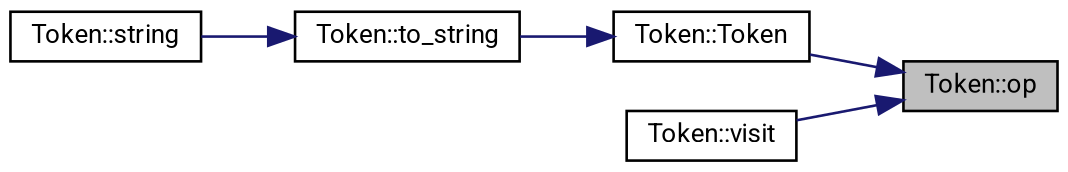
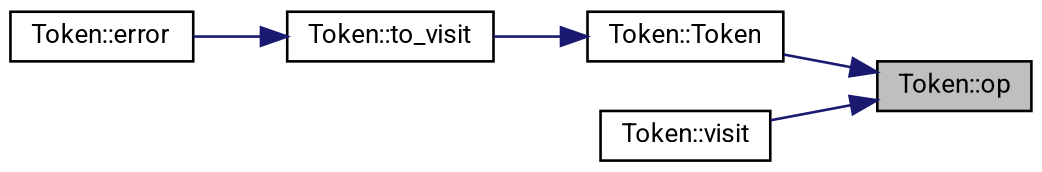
node "Token::string": label "Token::string" -> "Token::error"
node "Token::to_string": label "Token::to_string" -> "Token::to_visit"
